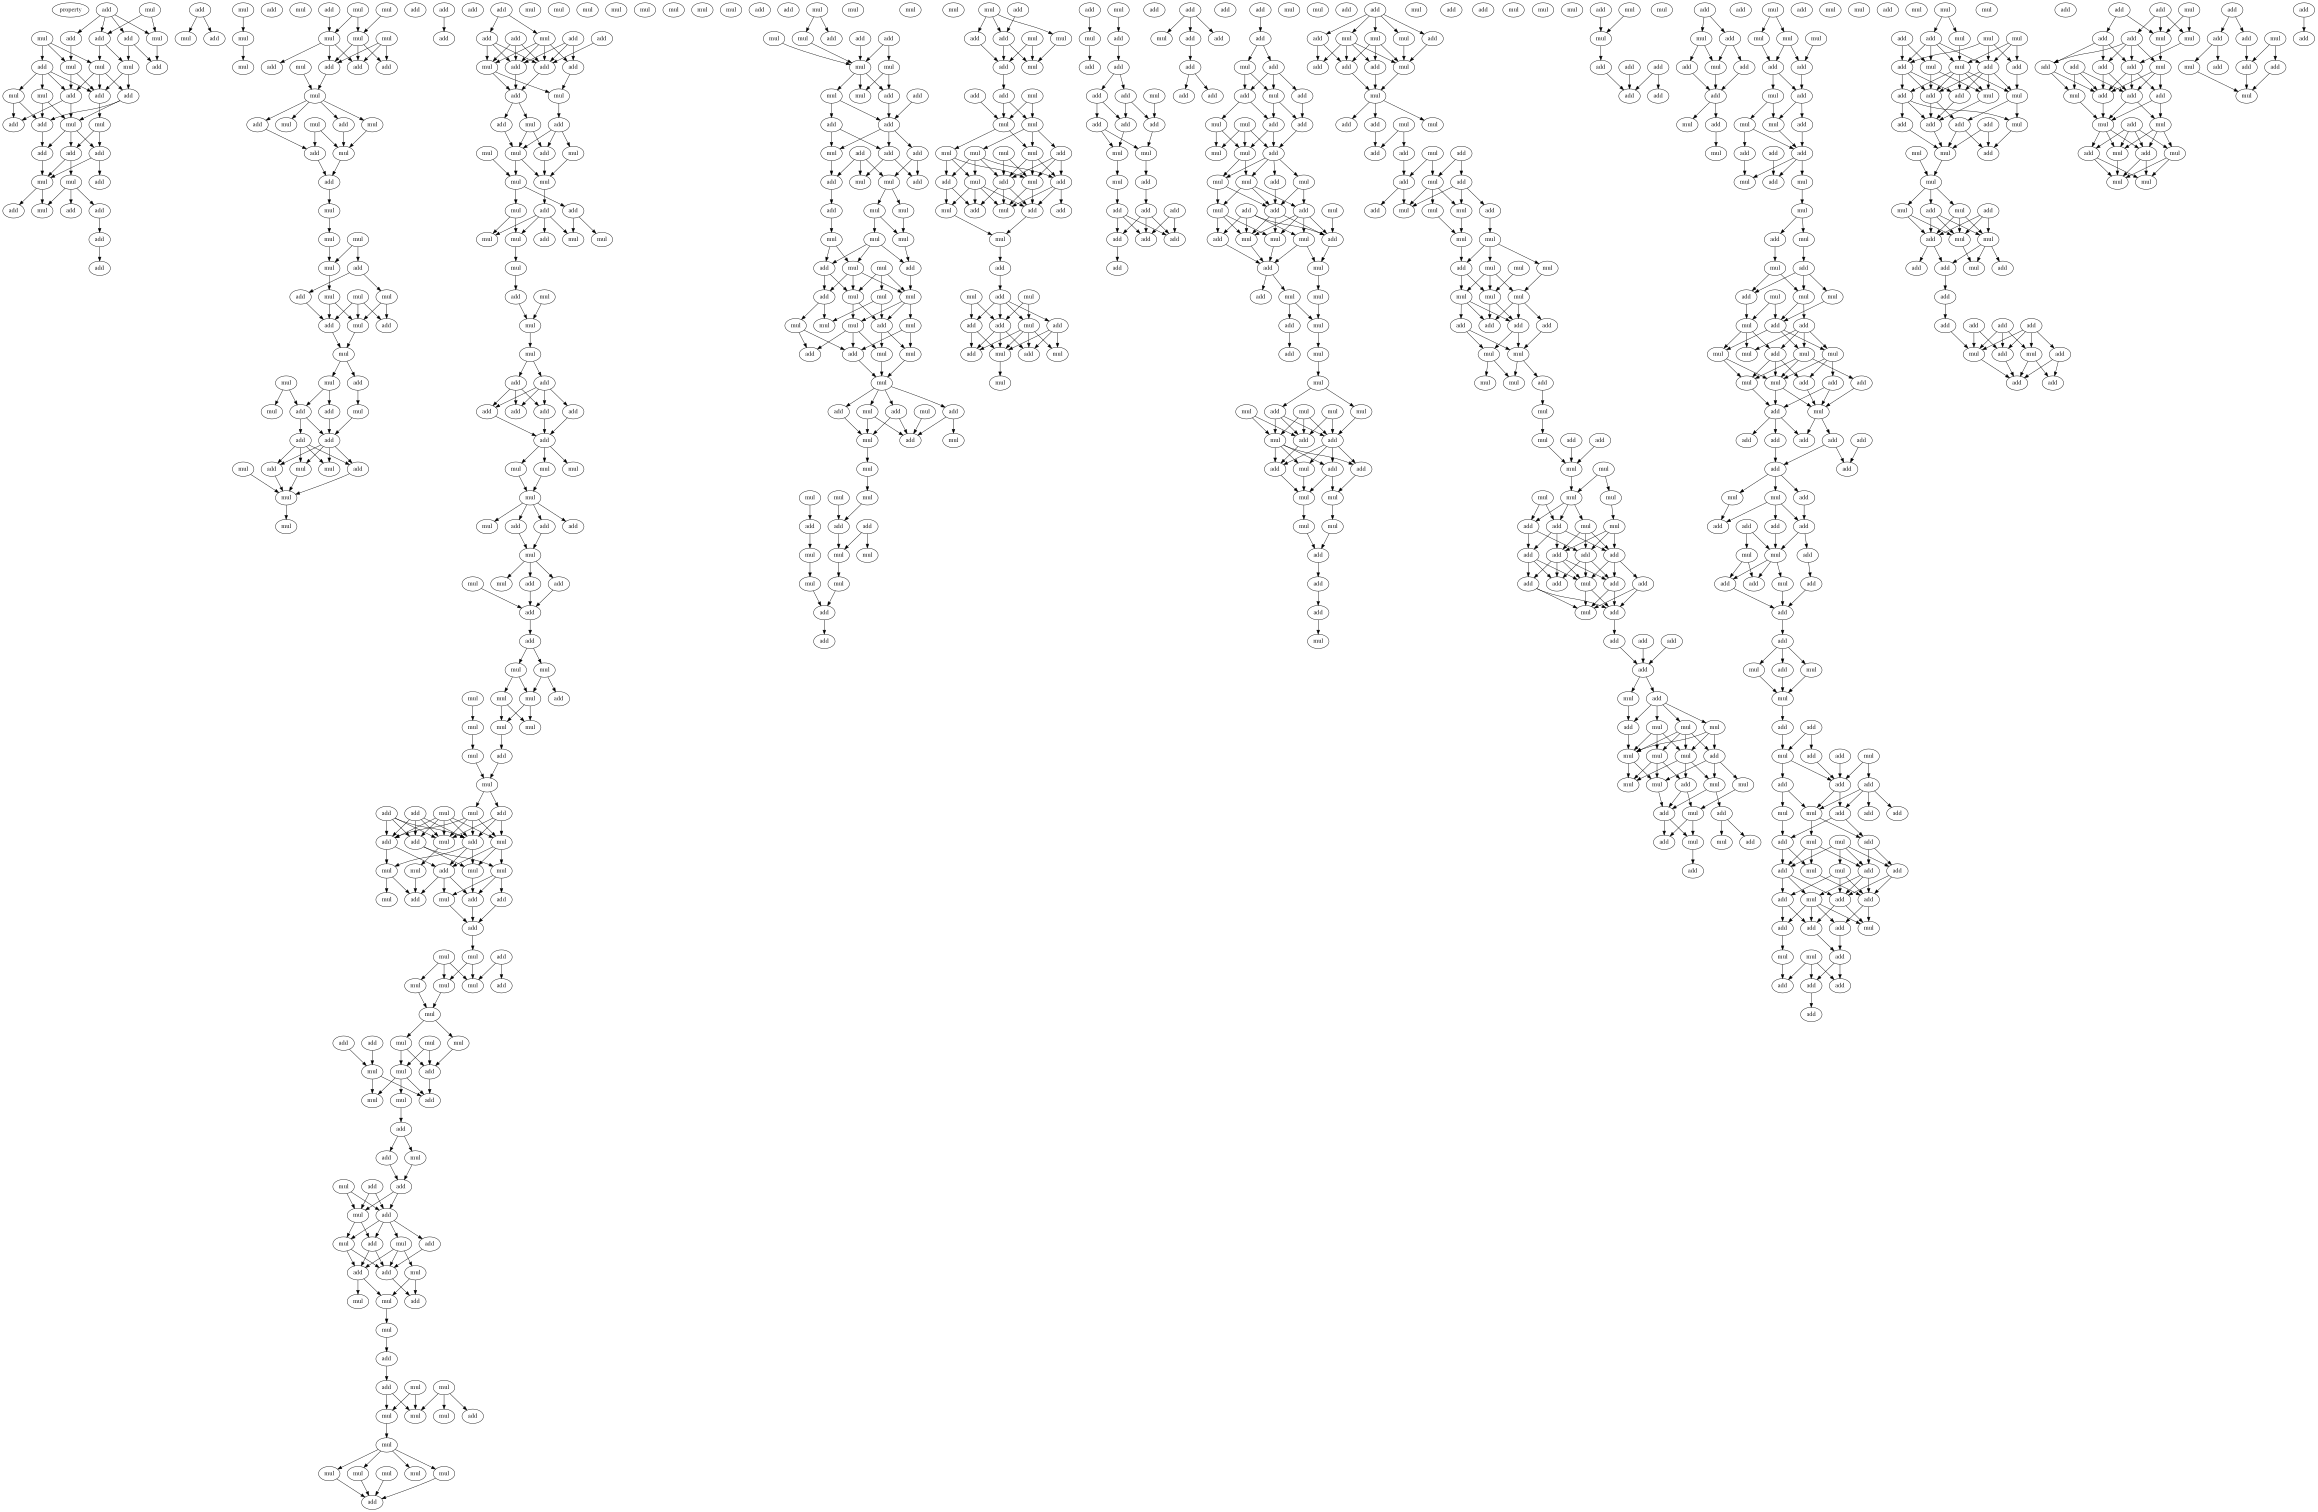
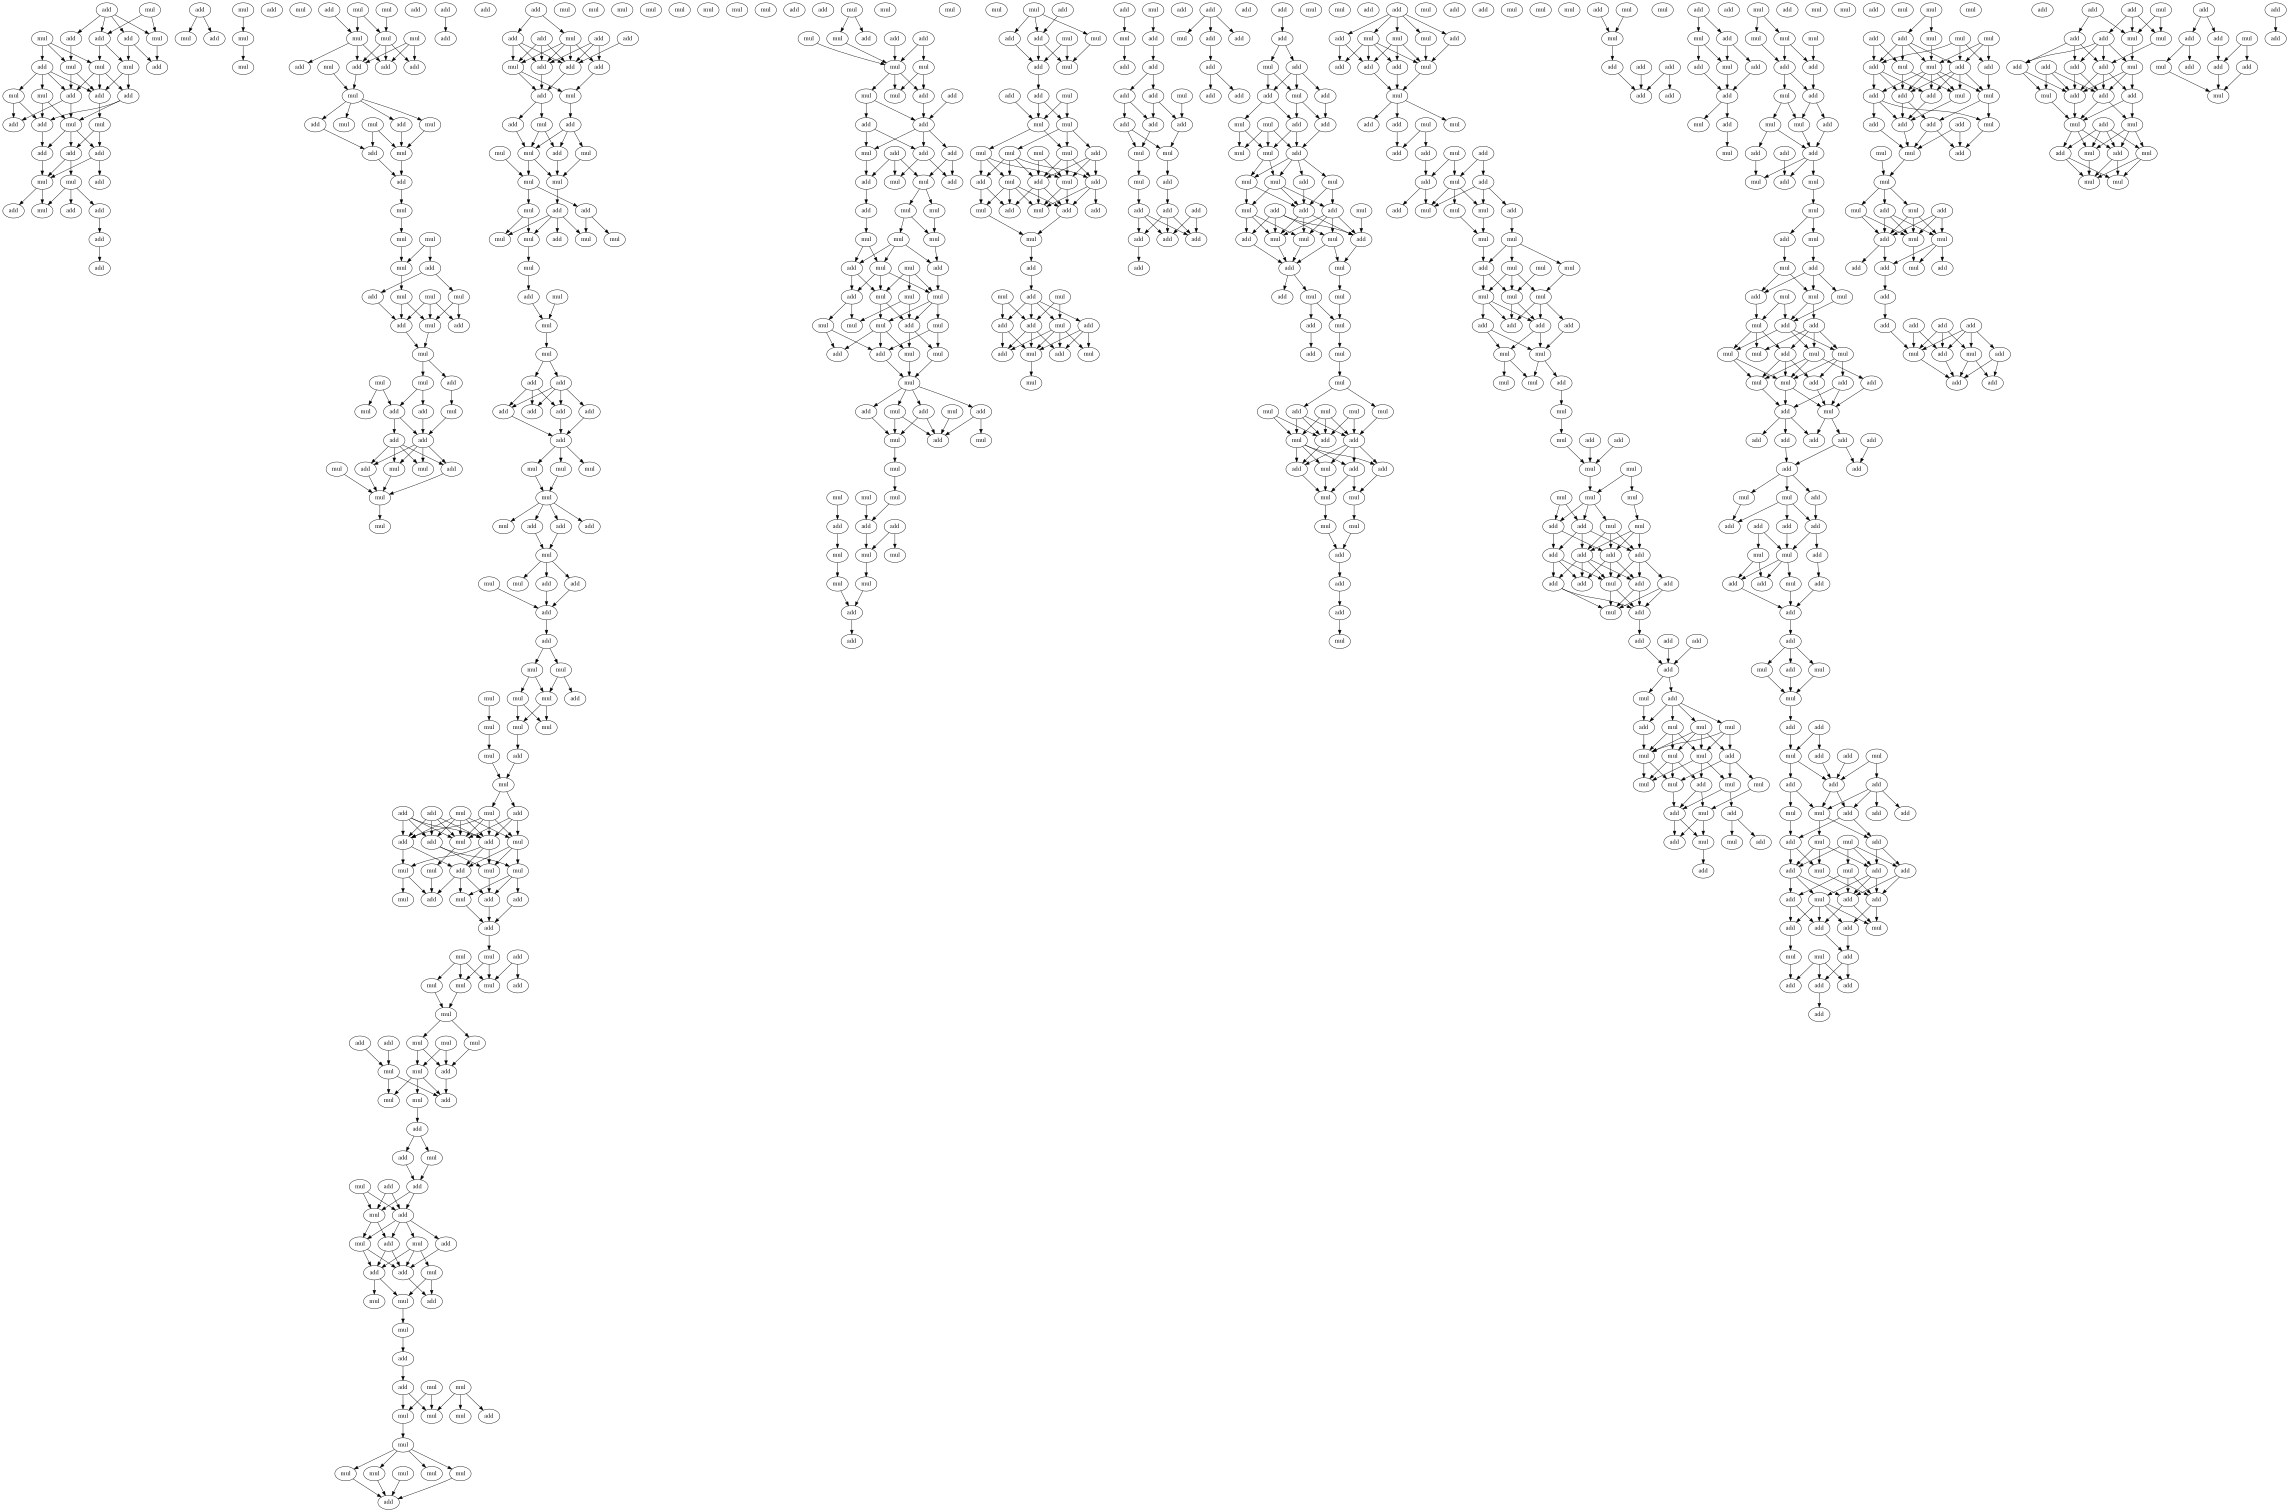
node "property": removed
